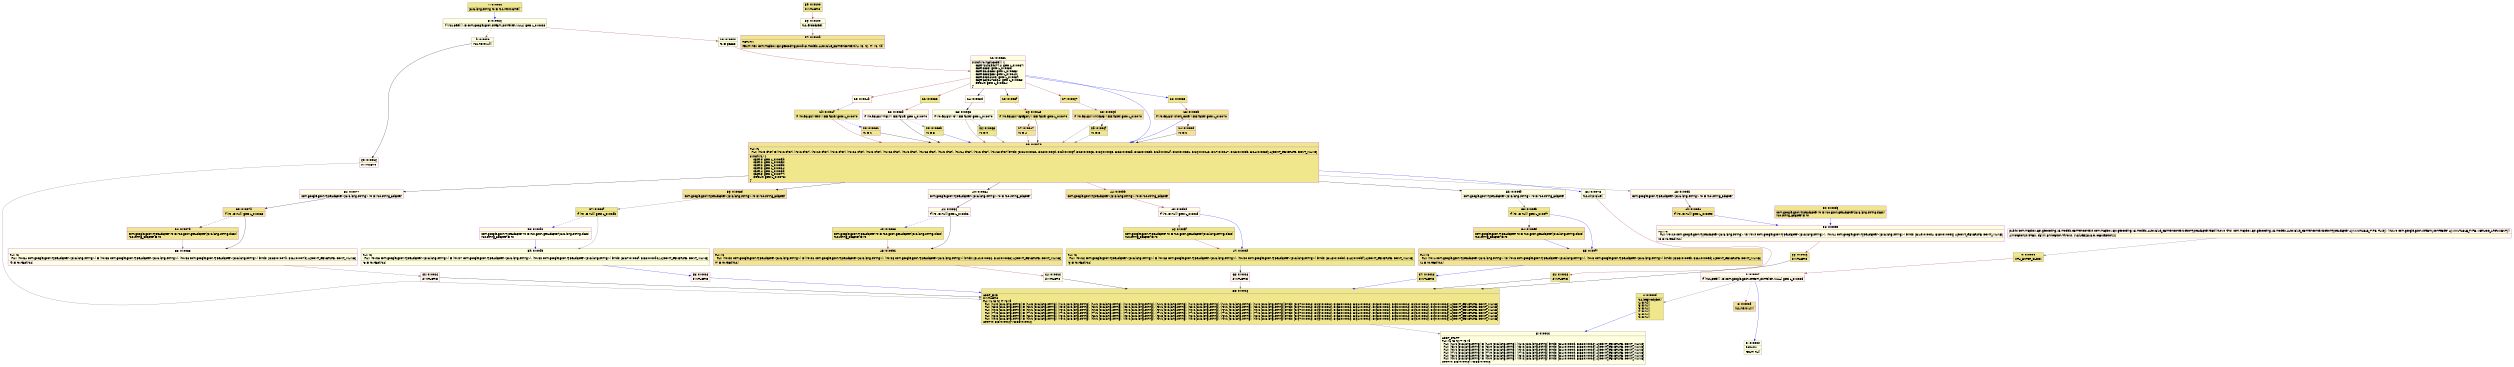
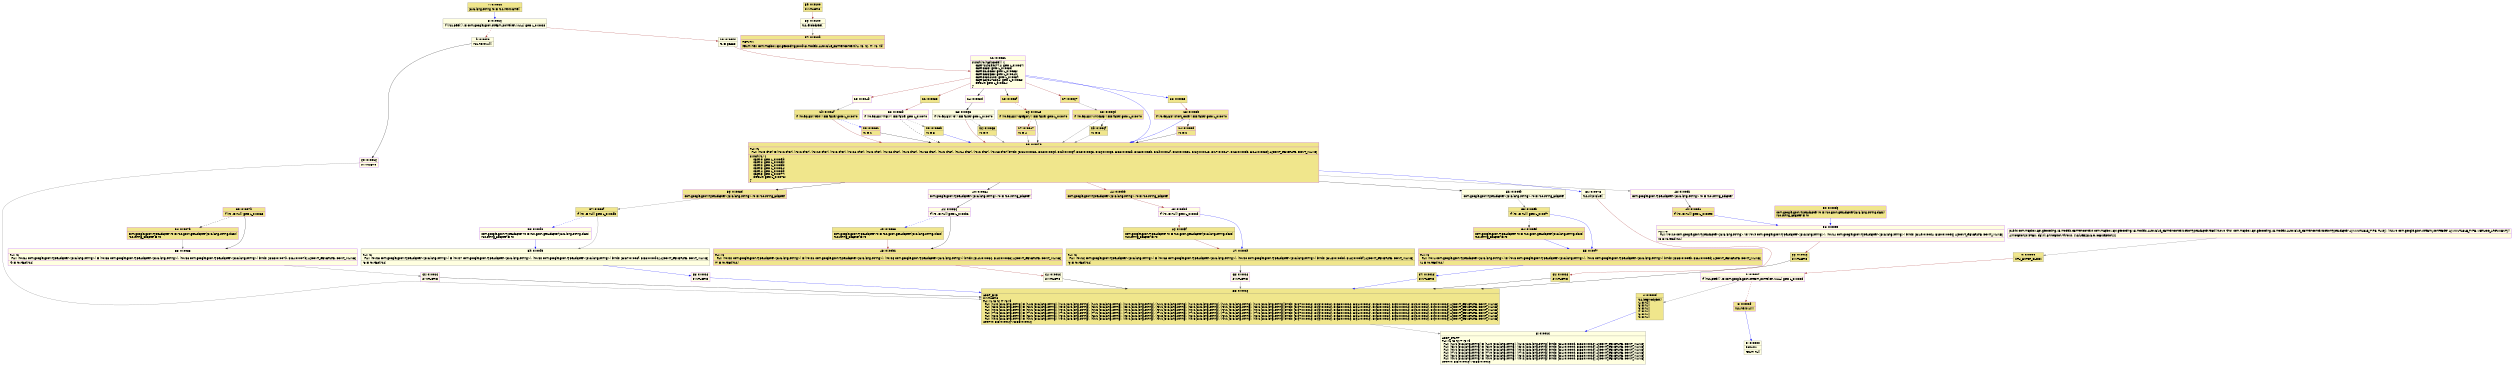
edge "22: 0x0059" -> "30: 0x0070": style solid -> dashed
node "32: 0x0077": removed
edge "1: 0x0007" -> "3: 0x000c": now "2: 0x0009" -> "3: 0x000c"
